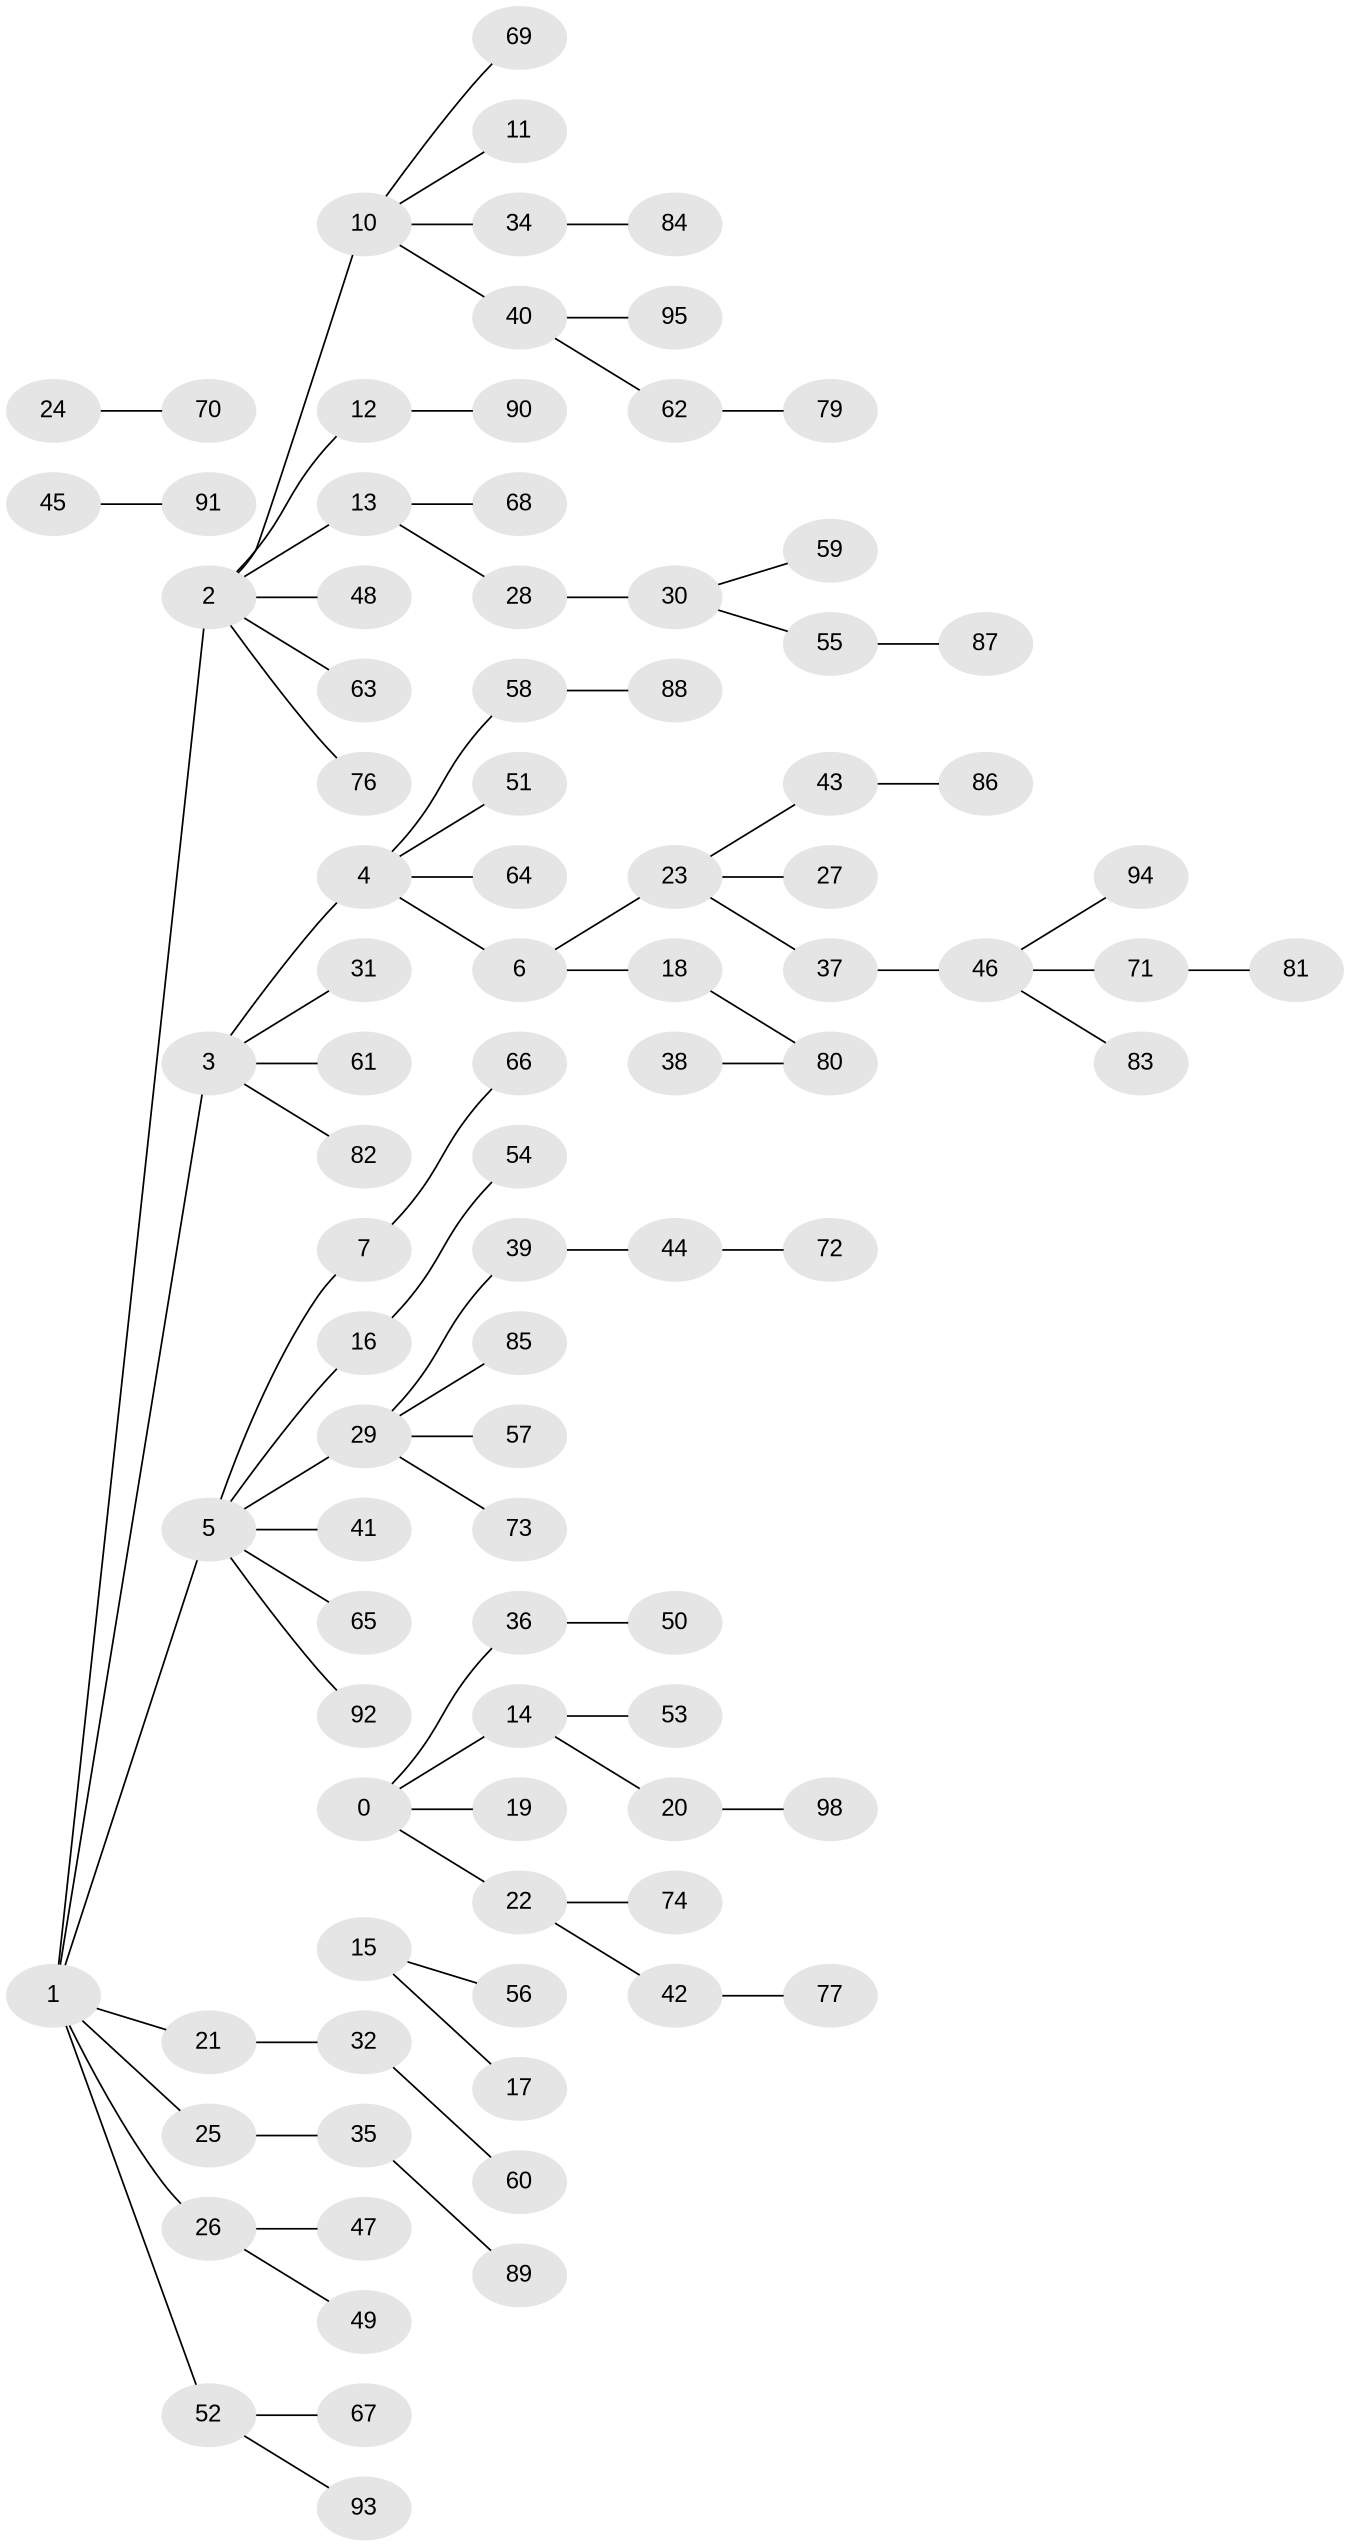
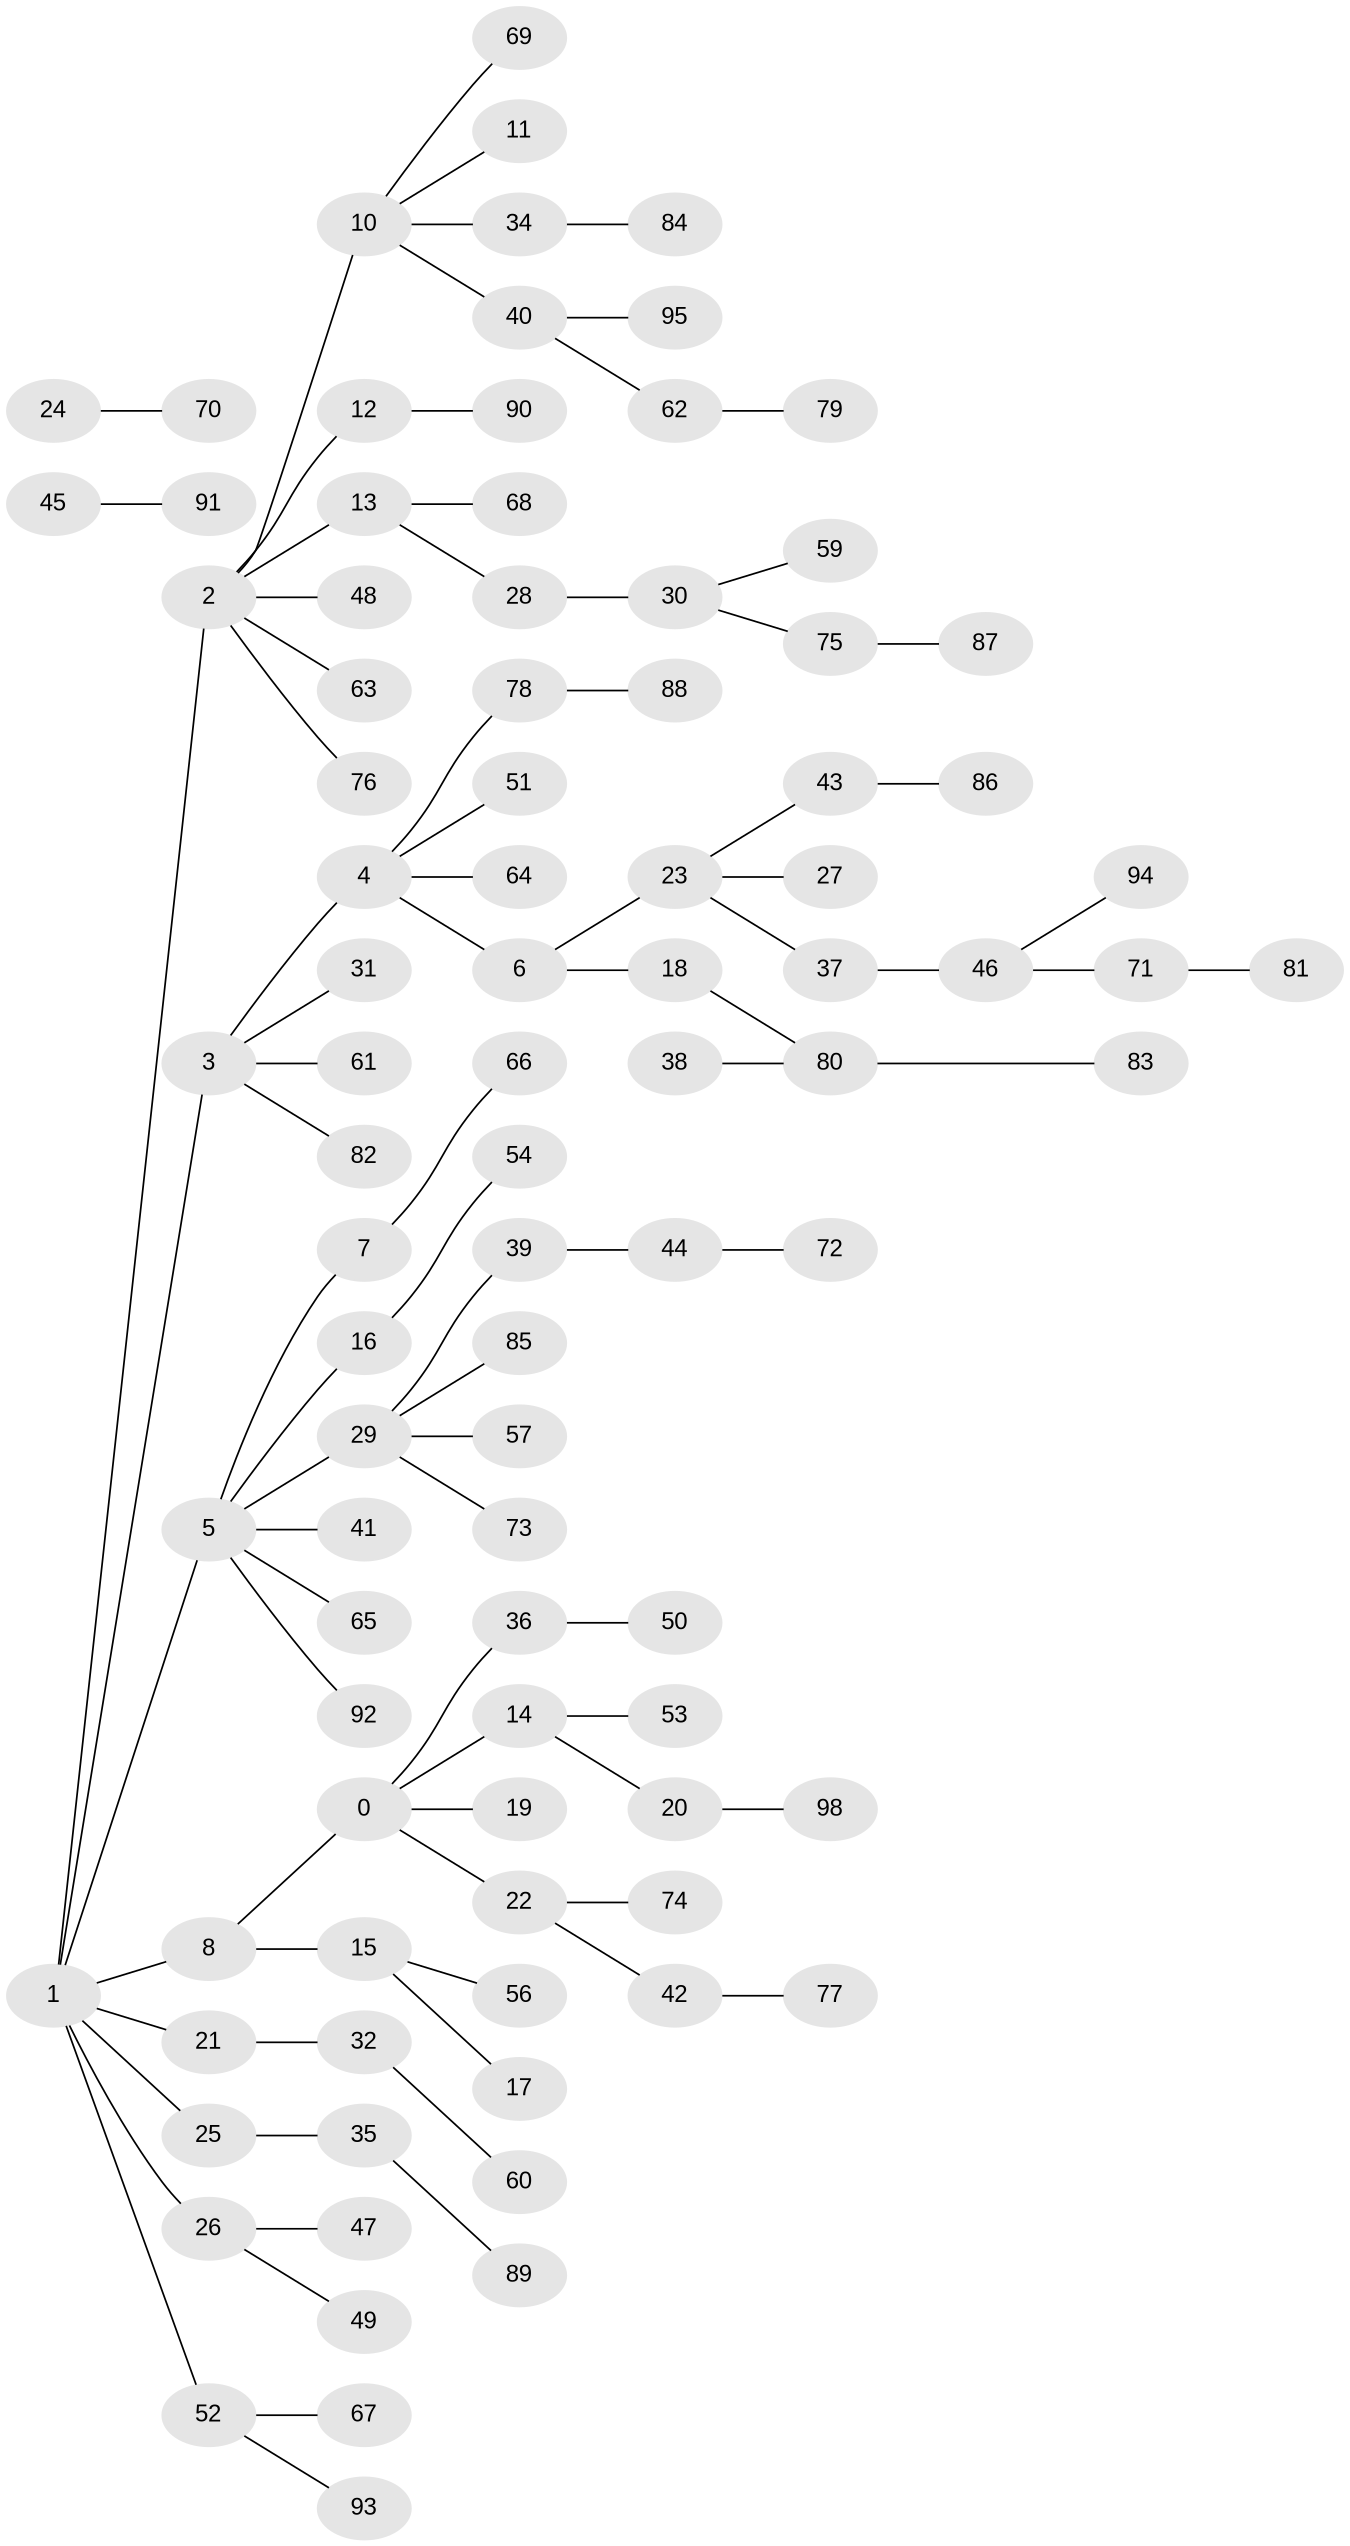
node "55": label "55" -> "75"
node "58": label "58" -> "78"
edge "46" -- "83": now "80" -- "83"
node "8": added
